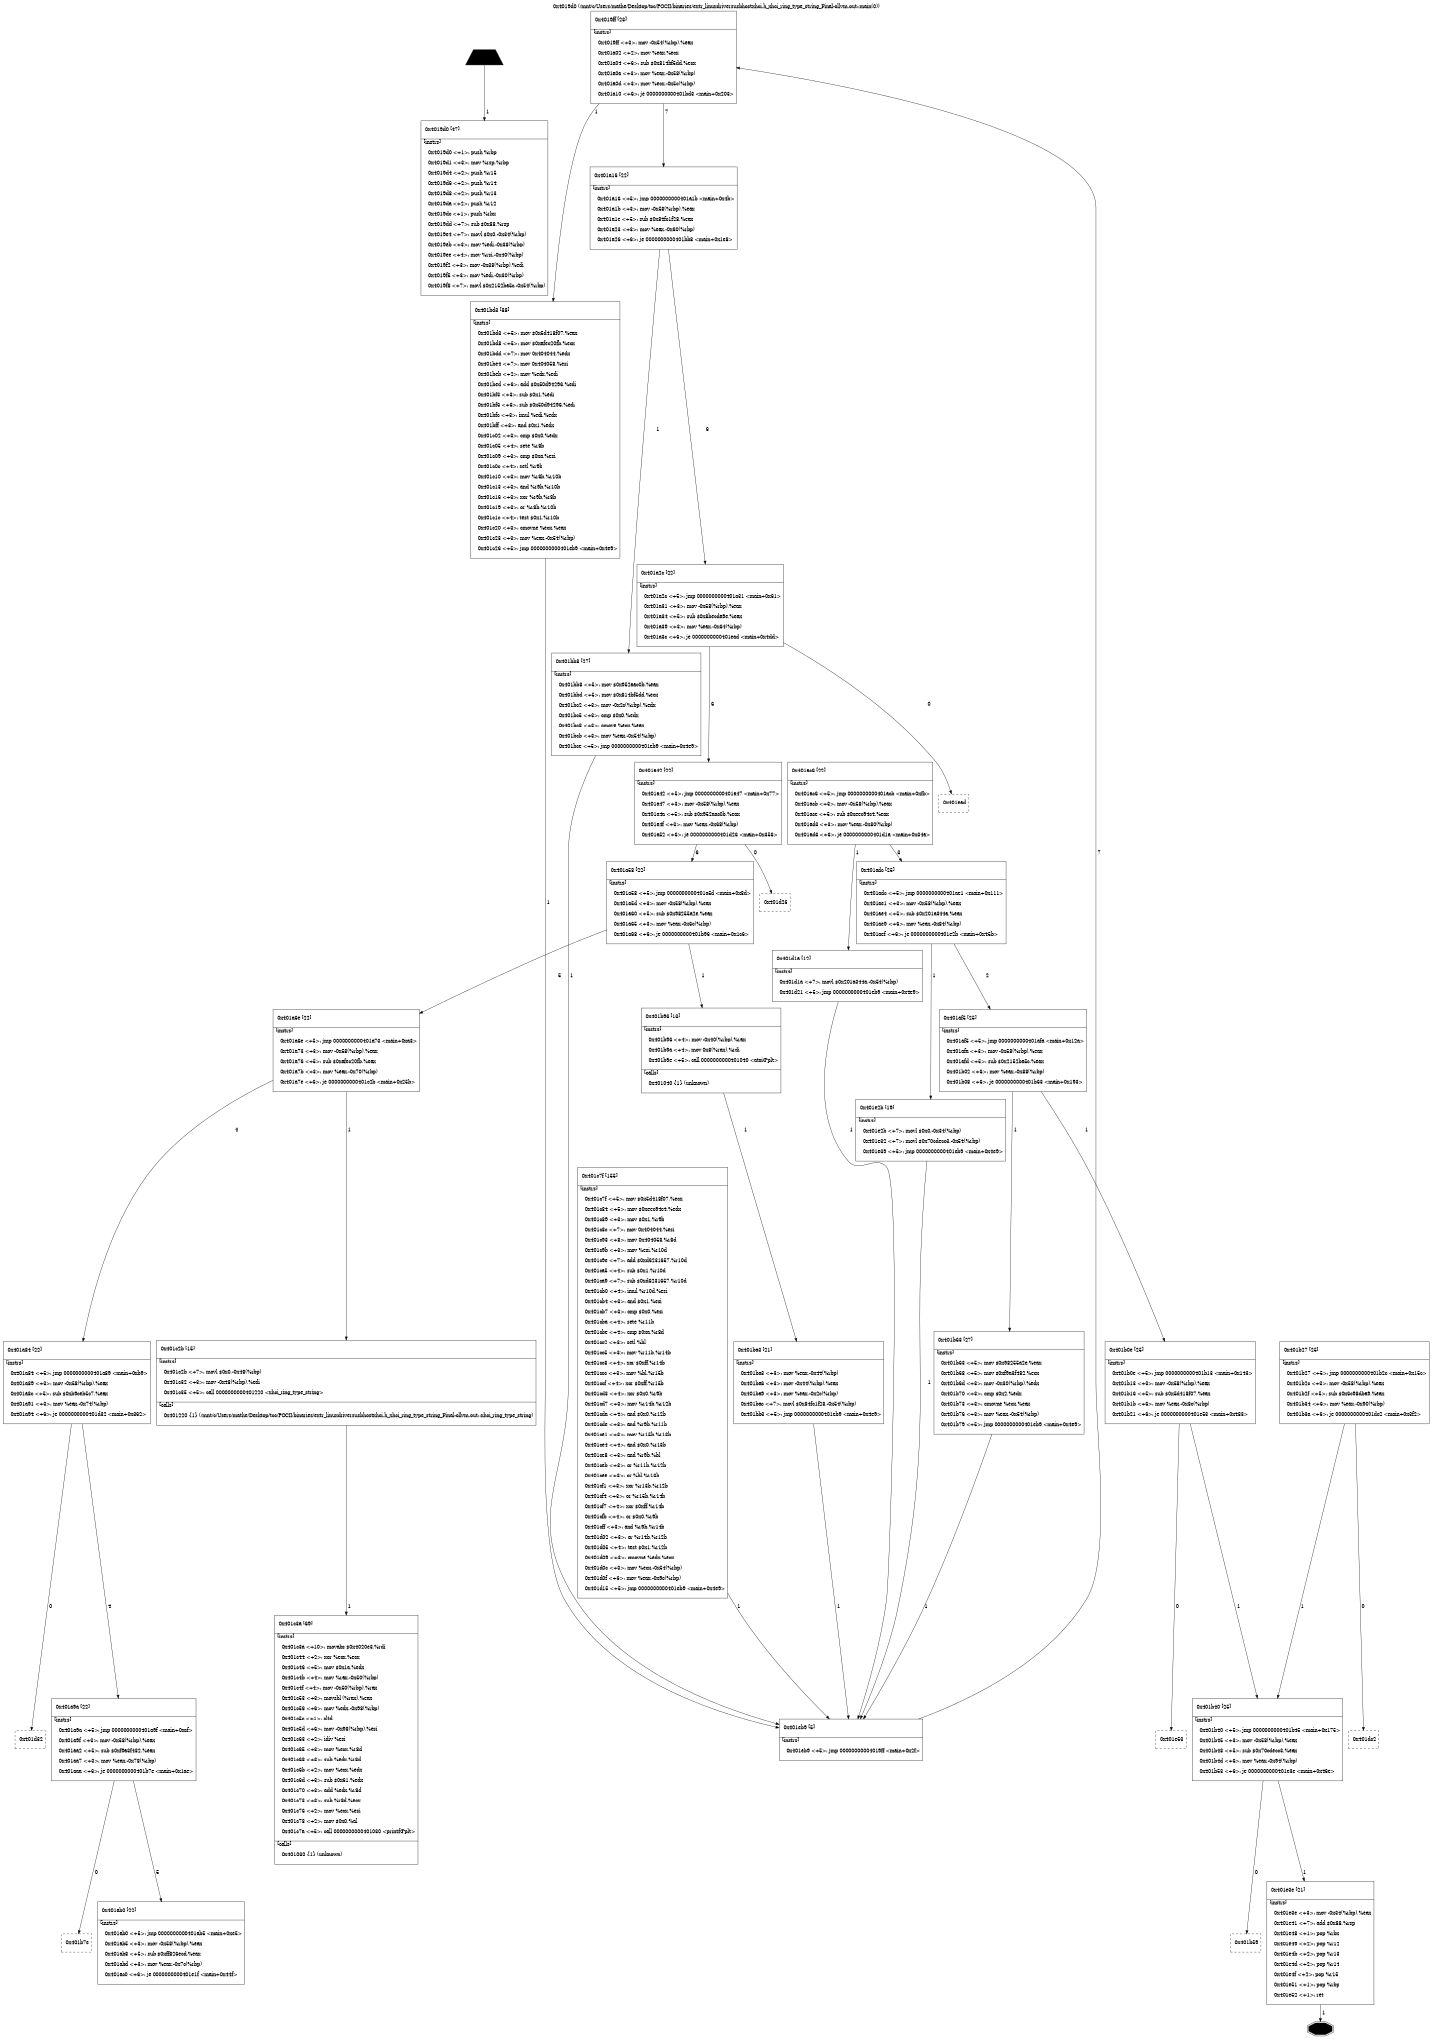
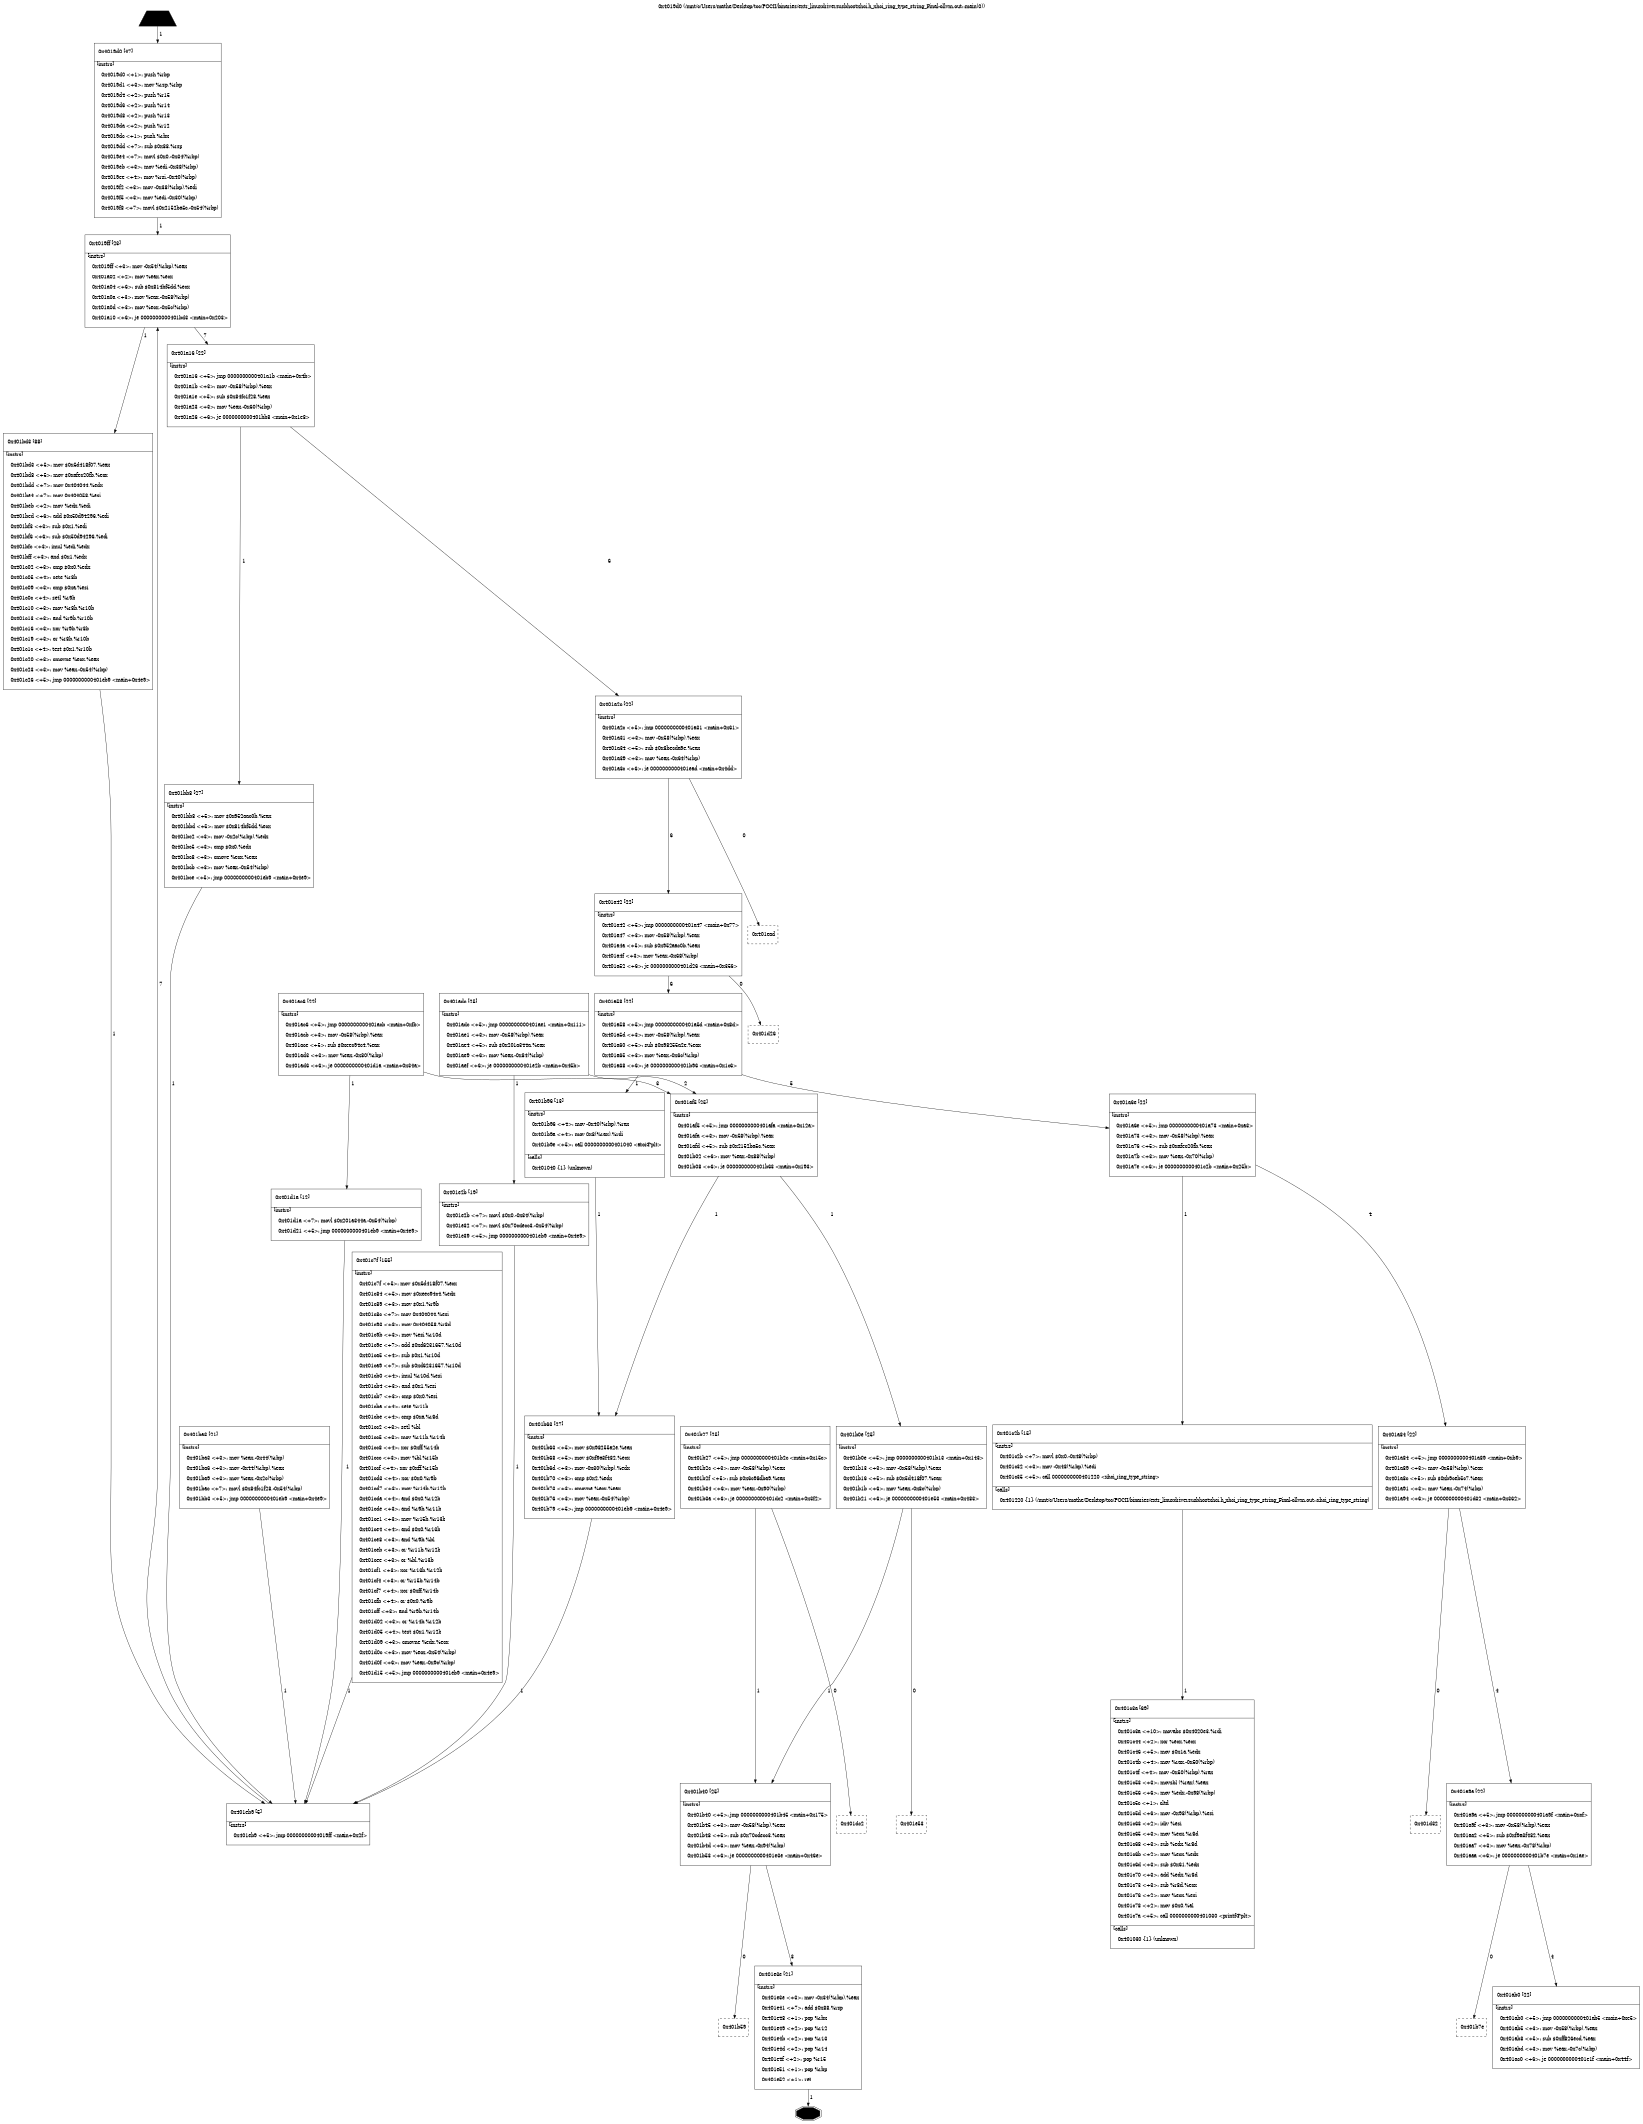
edge "0x4019d0 [47]" -> "0x4019ff [23]": added, label "1"
edge "0x401ac6 [22]" -> "0x401adc [25]": now "0x401ac6 [22]" -> "0x401af5 [25]"
edge "0x401b96 [13]" -> "0x401ba3 [21]": now "0x401b96 [13]" -> "0x401b63 [27]"
edge "0x401a9a [22]" -> "0x401ab0 [22]": label " 5" -> " 4"
edge "0x401b40 [25]" -> "0x401e3e [21]": label " 1" -> " 3"
